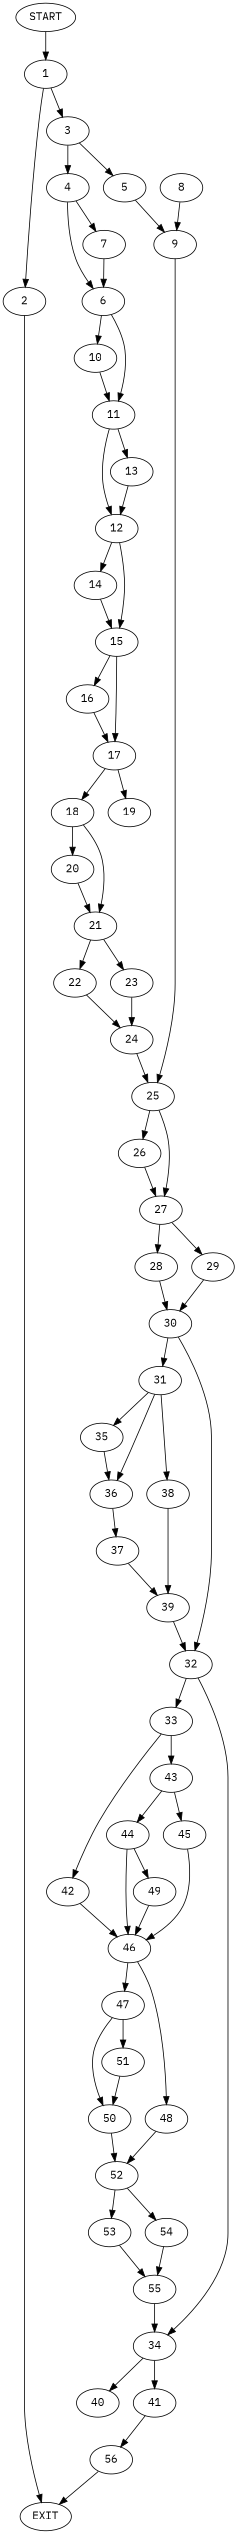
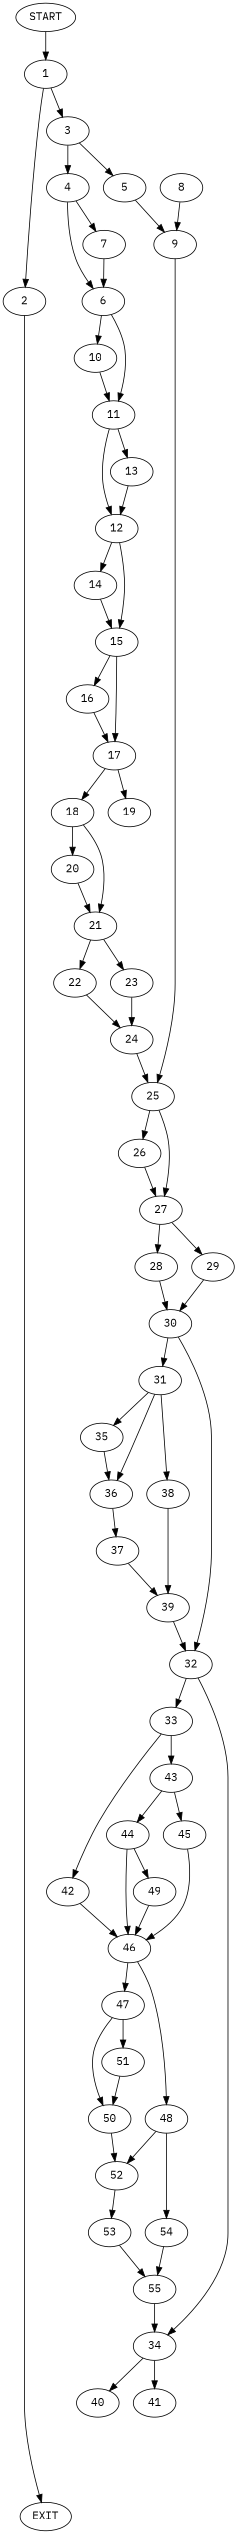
edge "52" -> "54": now "48" -> "54"
node "56": removed
